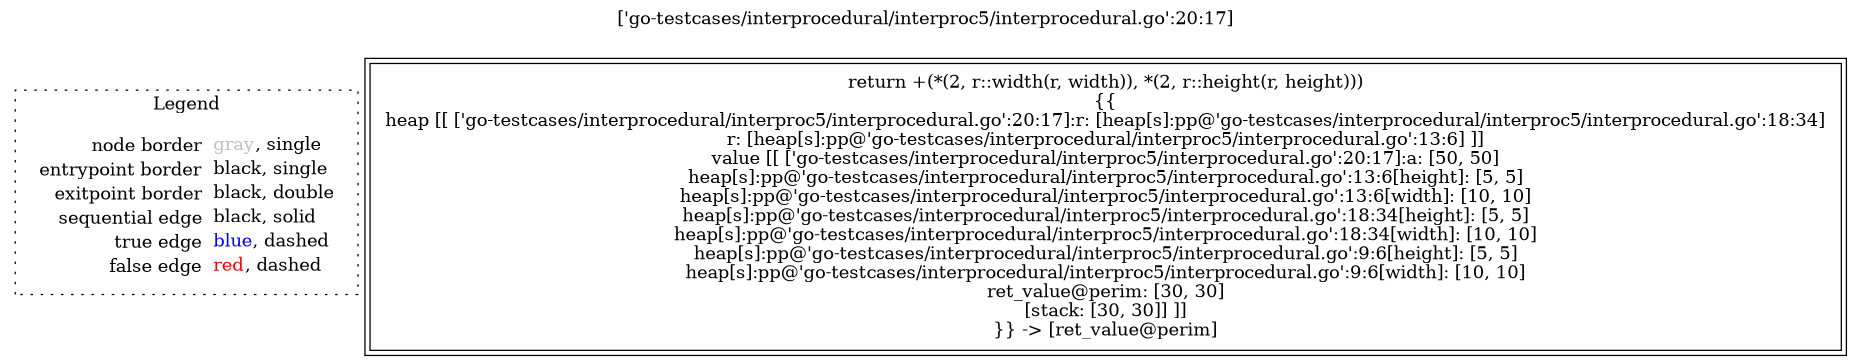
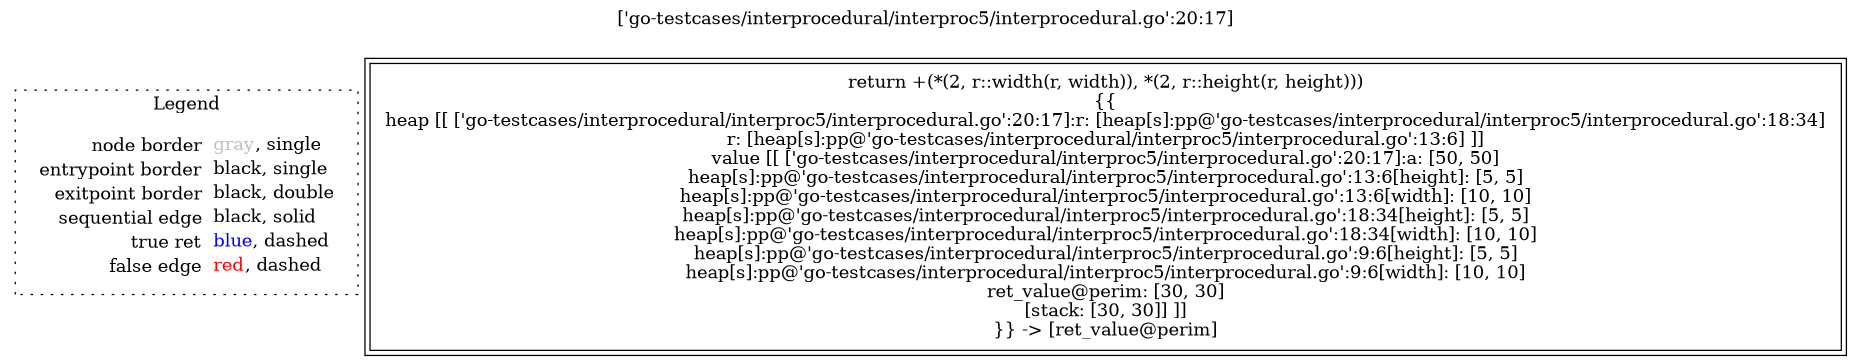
node "node border": text "true edge" -> "true ret"
